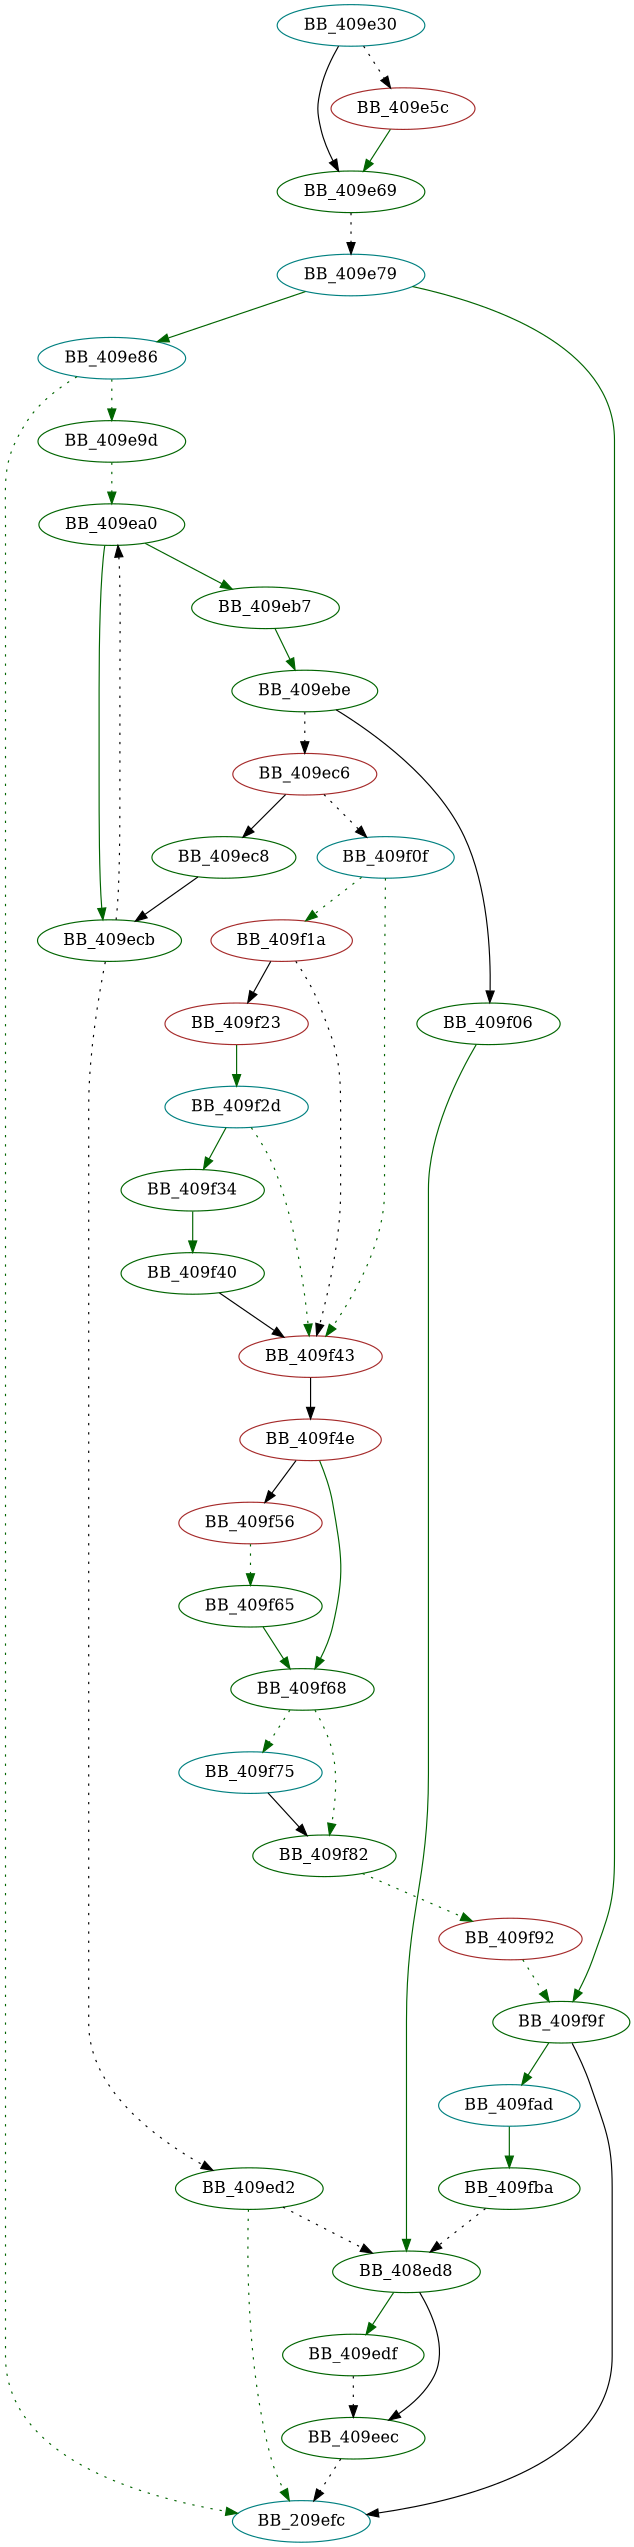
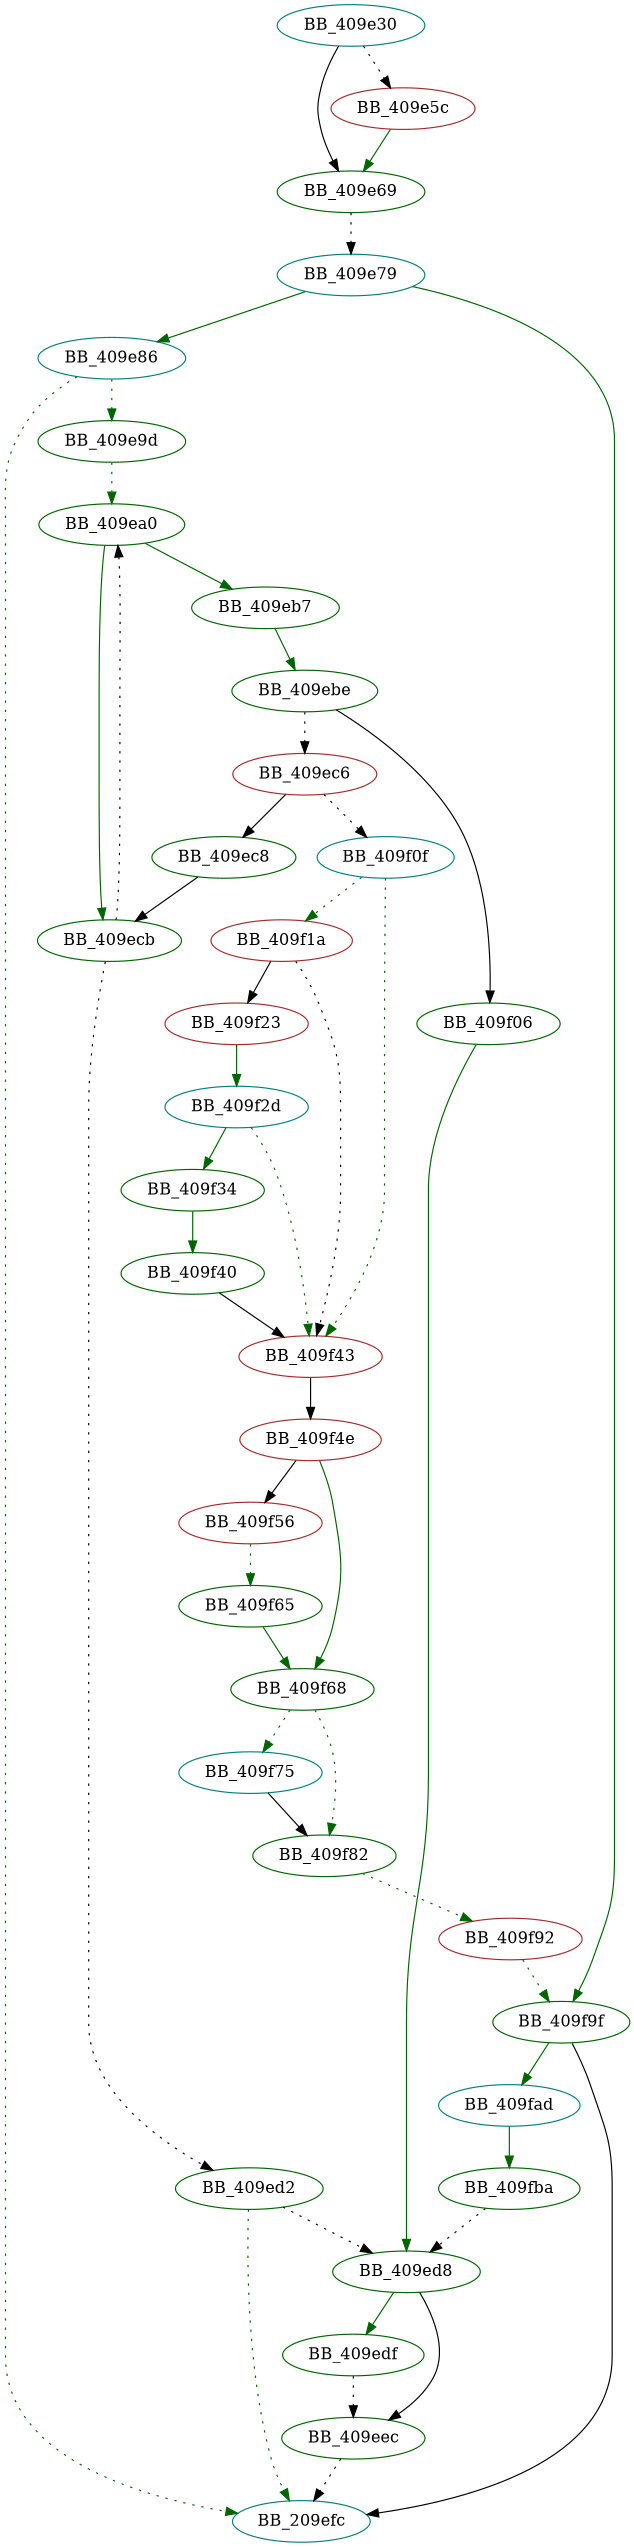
node "BB_408ed8": label "BB_408ed8" -> "BB_409ed8"
